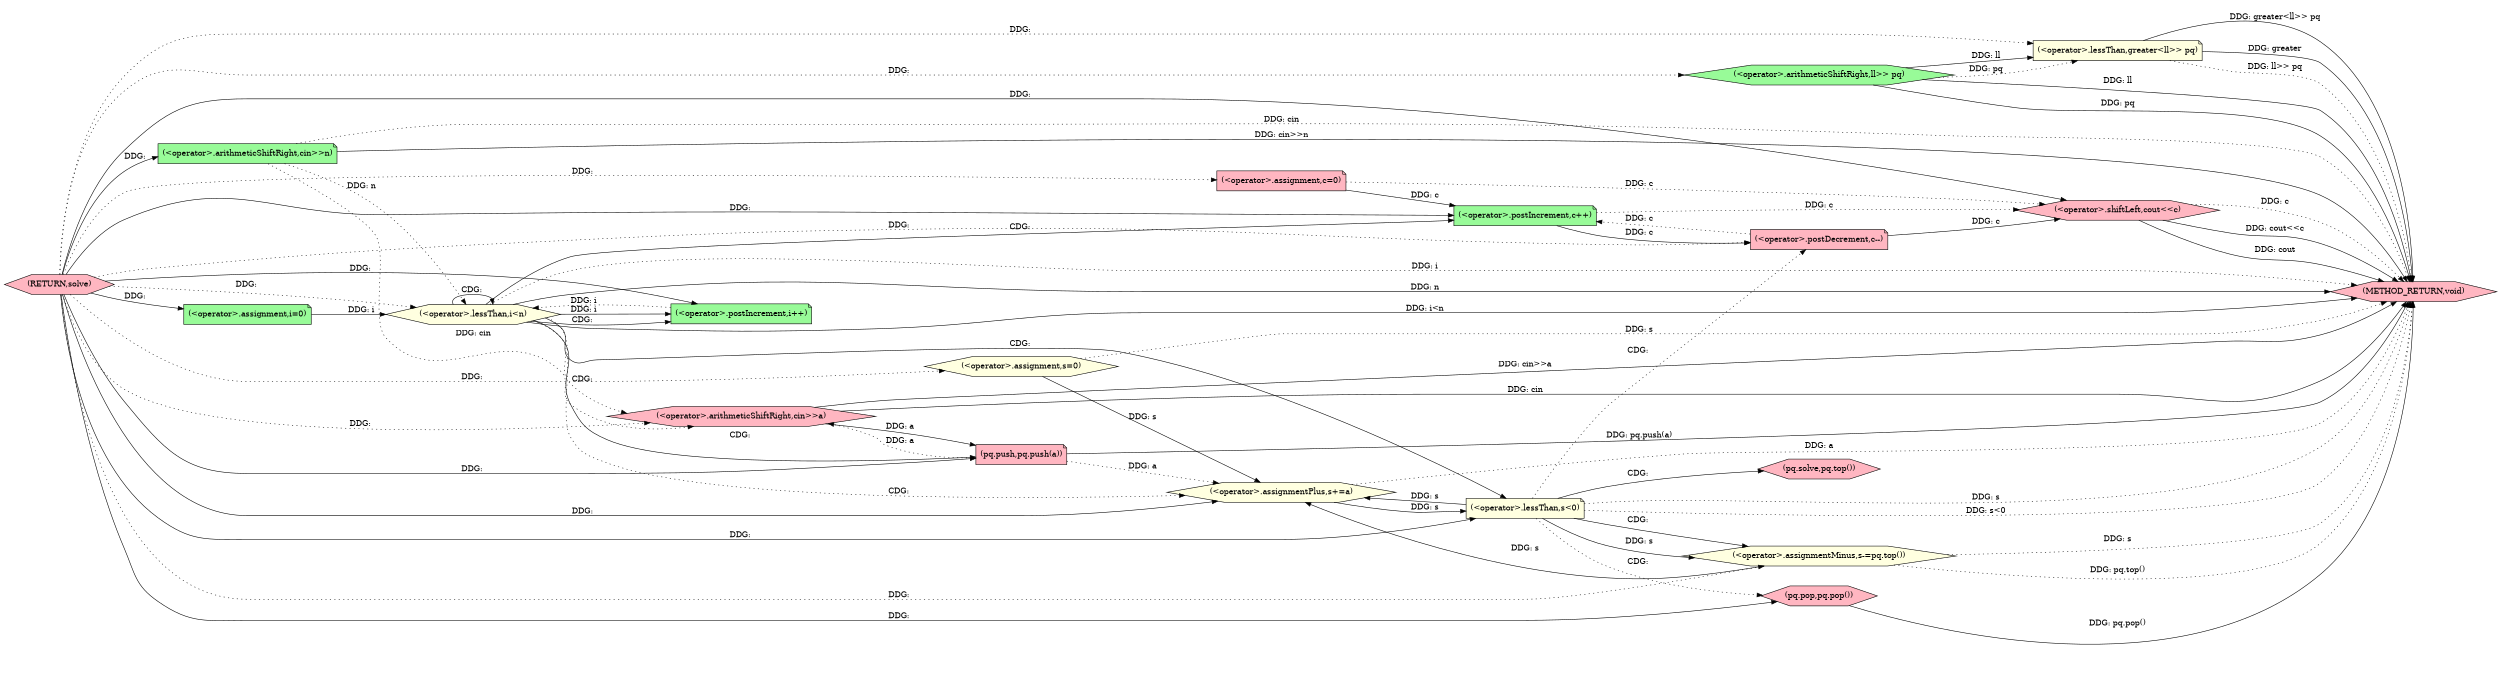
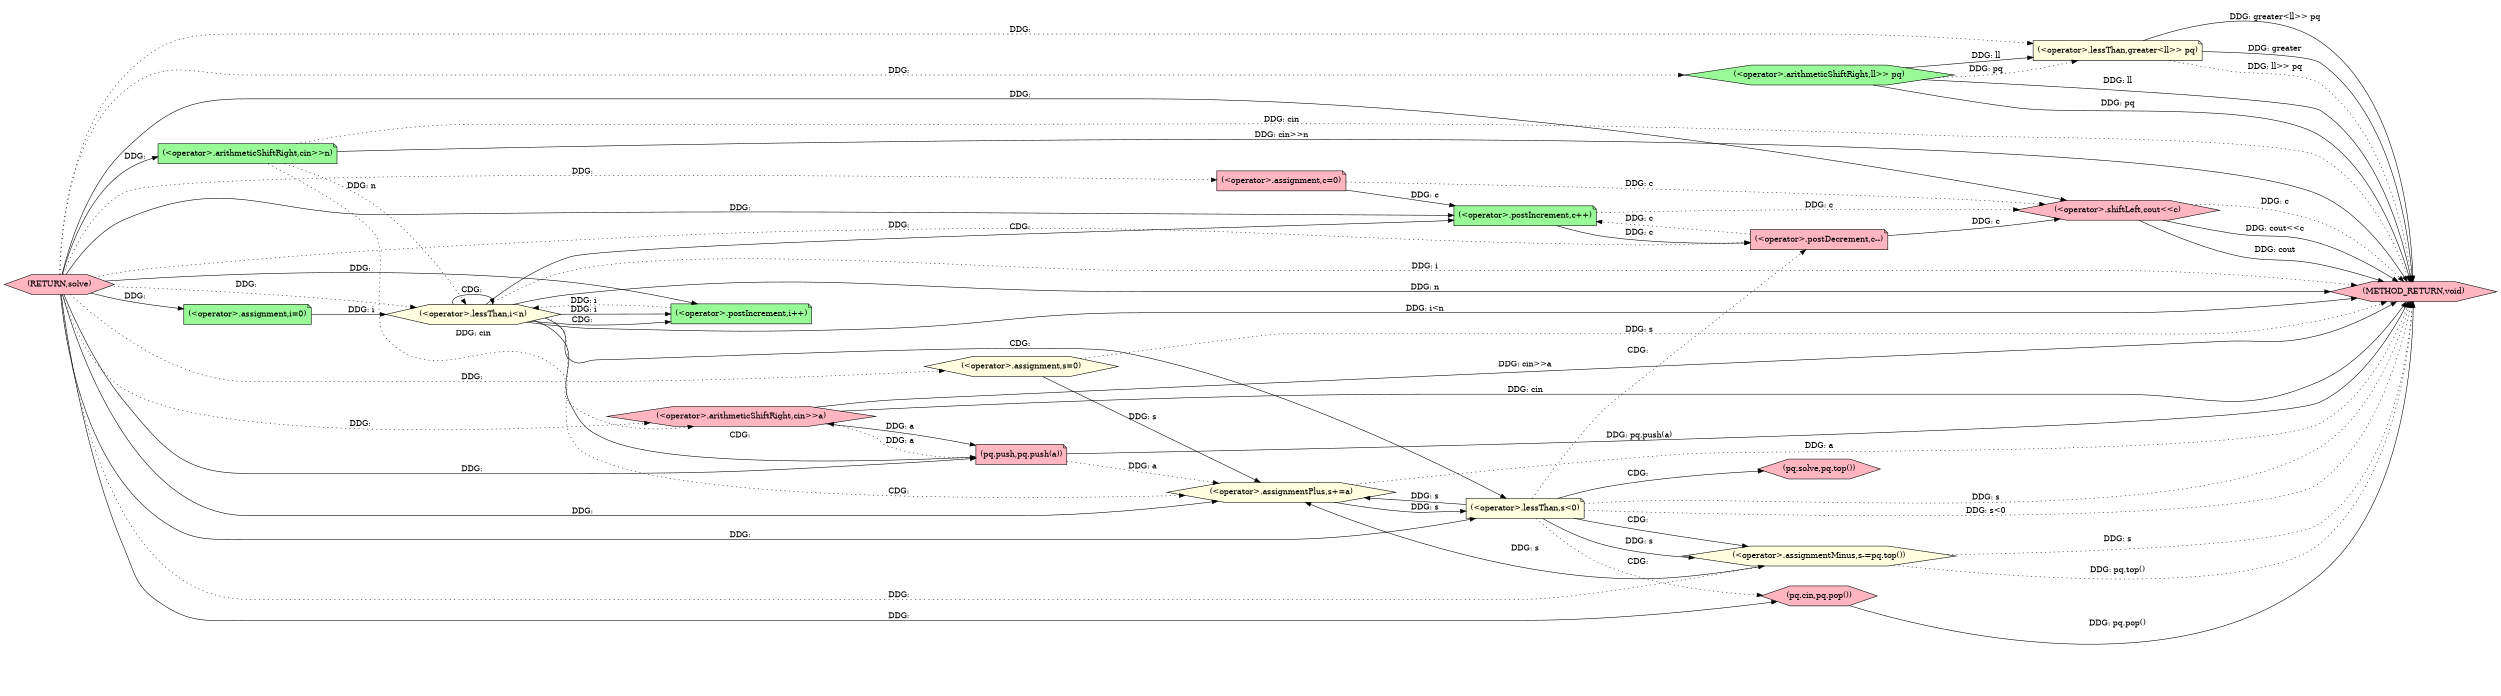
edge "(<operator>.lessThan,i<n)" -> "(<operator>.arithmeticShiftRight,cin>>a)": removed, label "CDG:"
node "(pq.pop,pq.pop())": label "(pq.pop,pq.pop())" -> "(pq.cin,pq.pop())"
